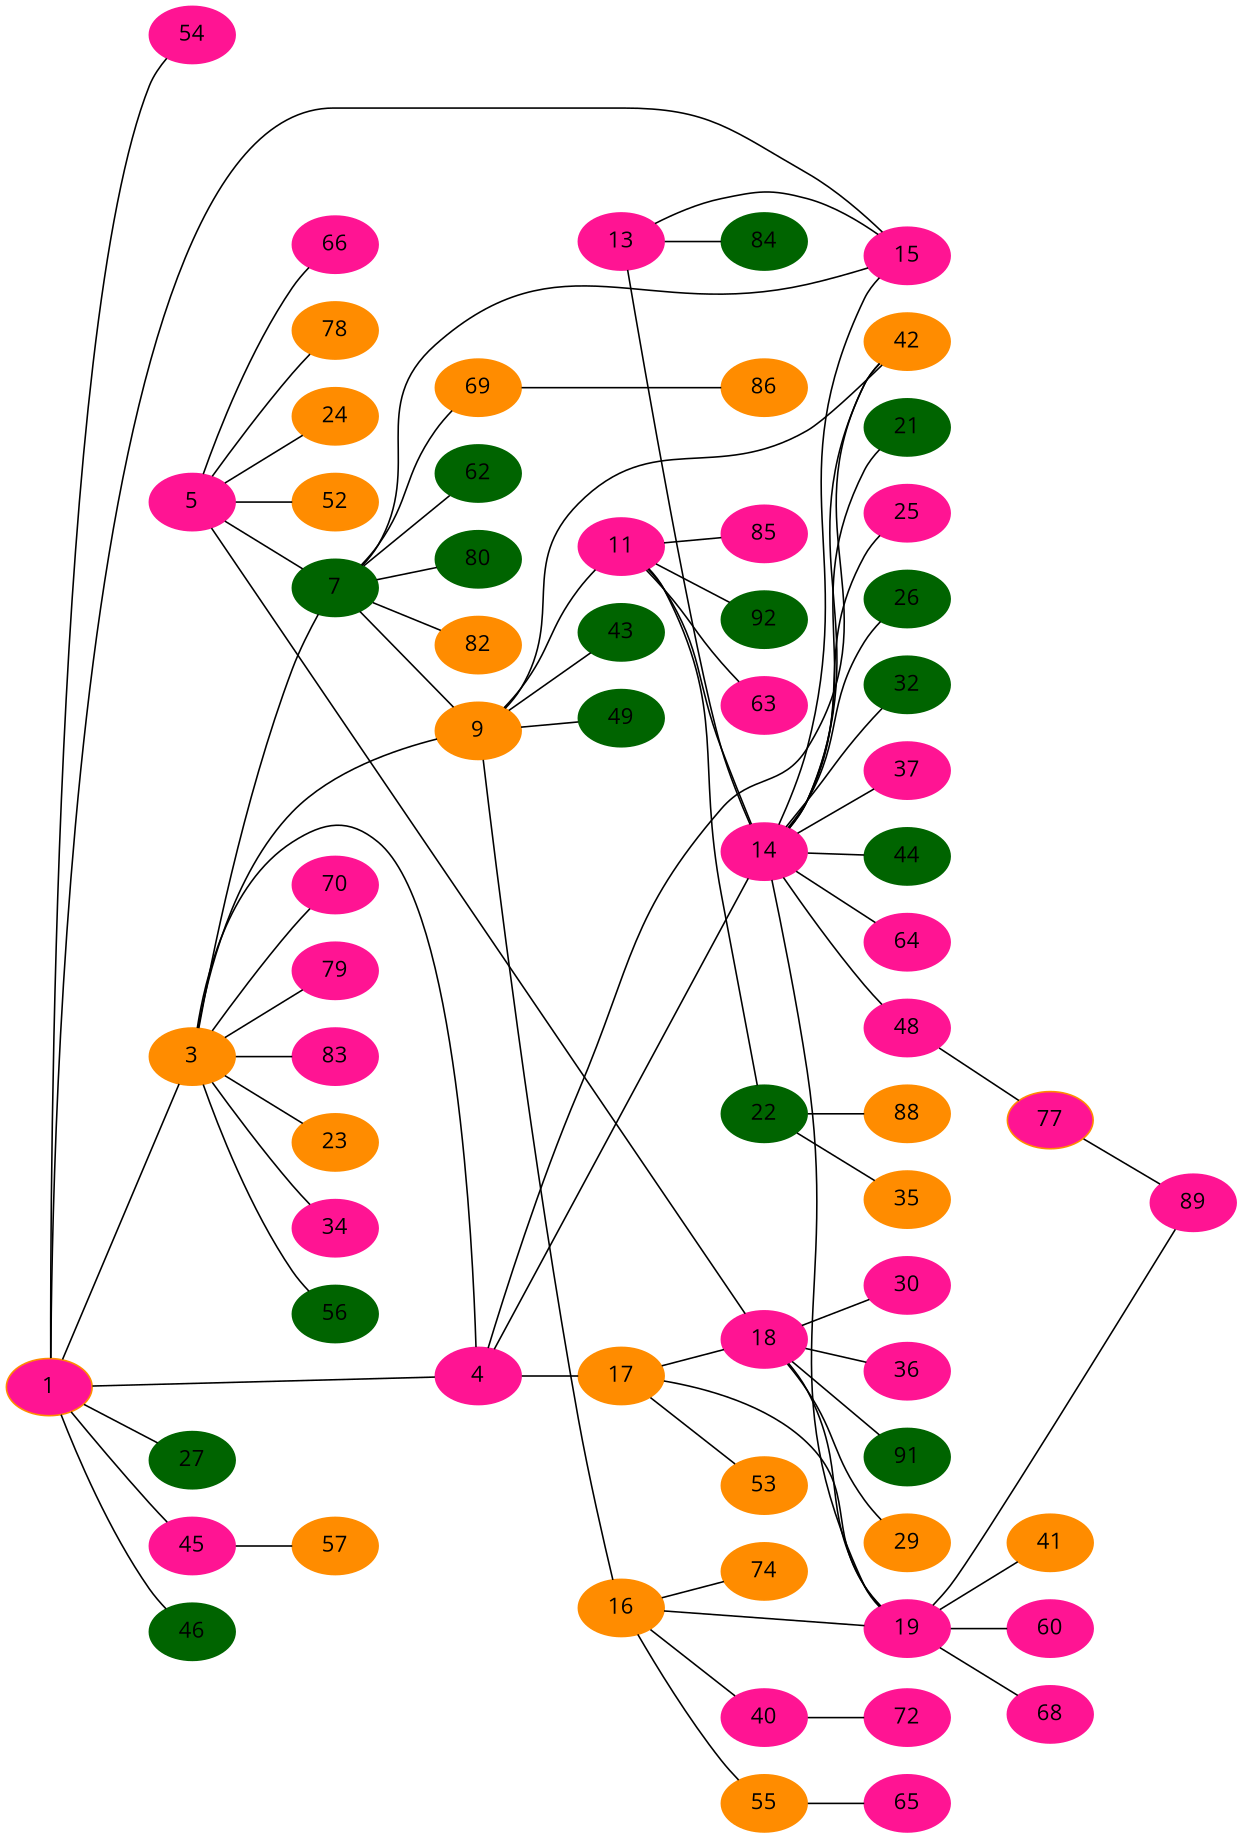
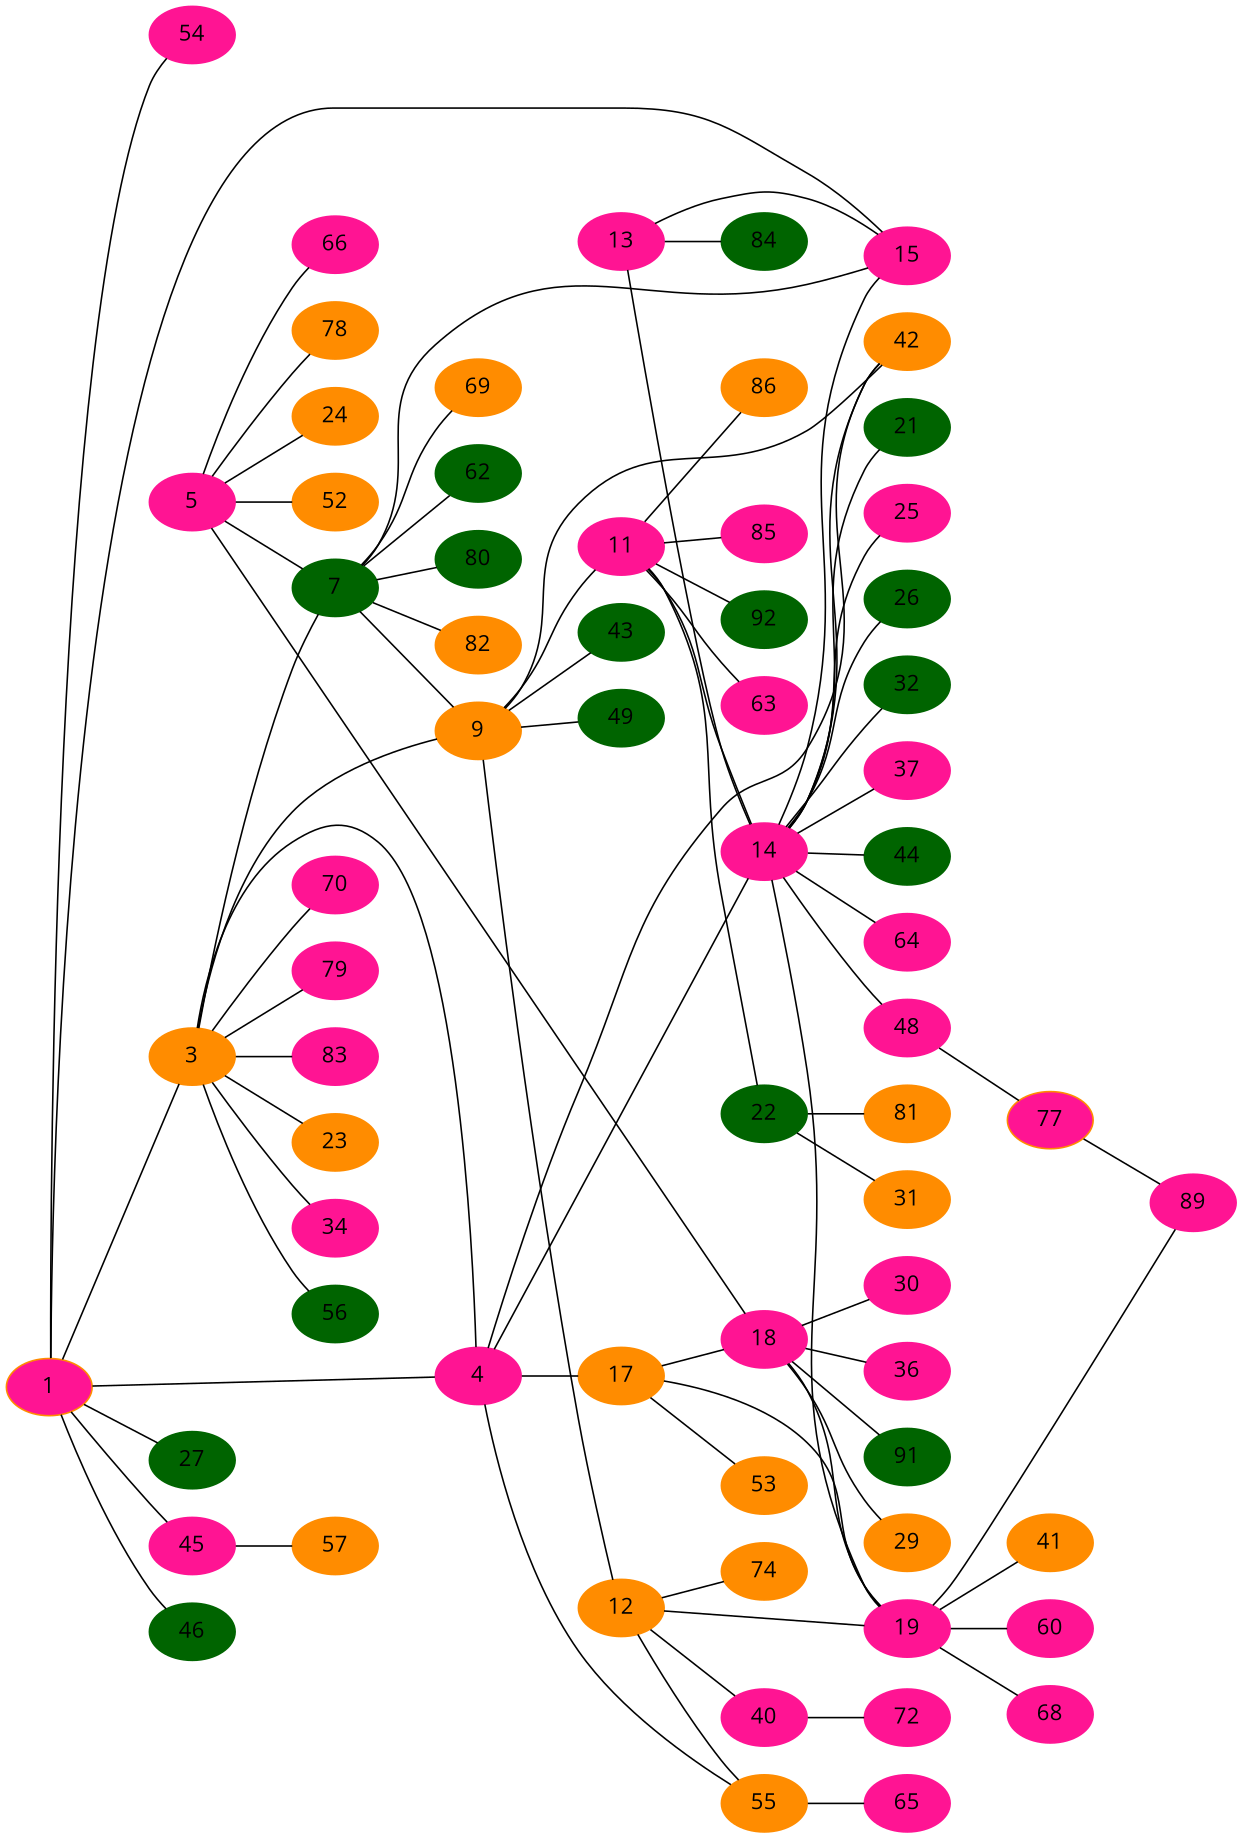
edge "69" -- "86": now "11" -- "86"
node "88": label "88" -> "81"
node "35": label "35" -> "31"
node "16": label "16" -> "12"
edge "4" -- "55": added
